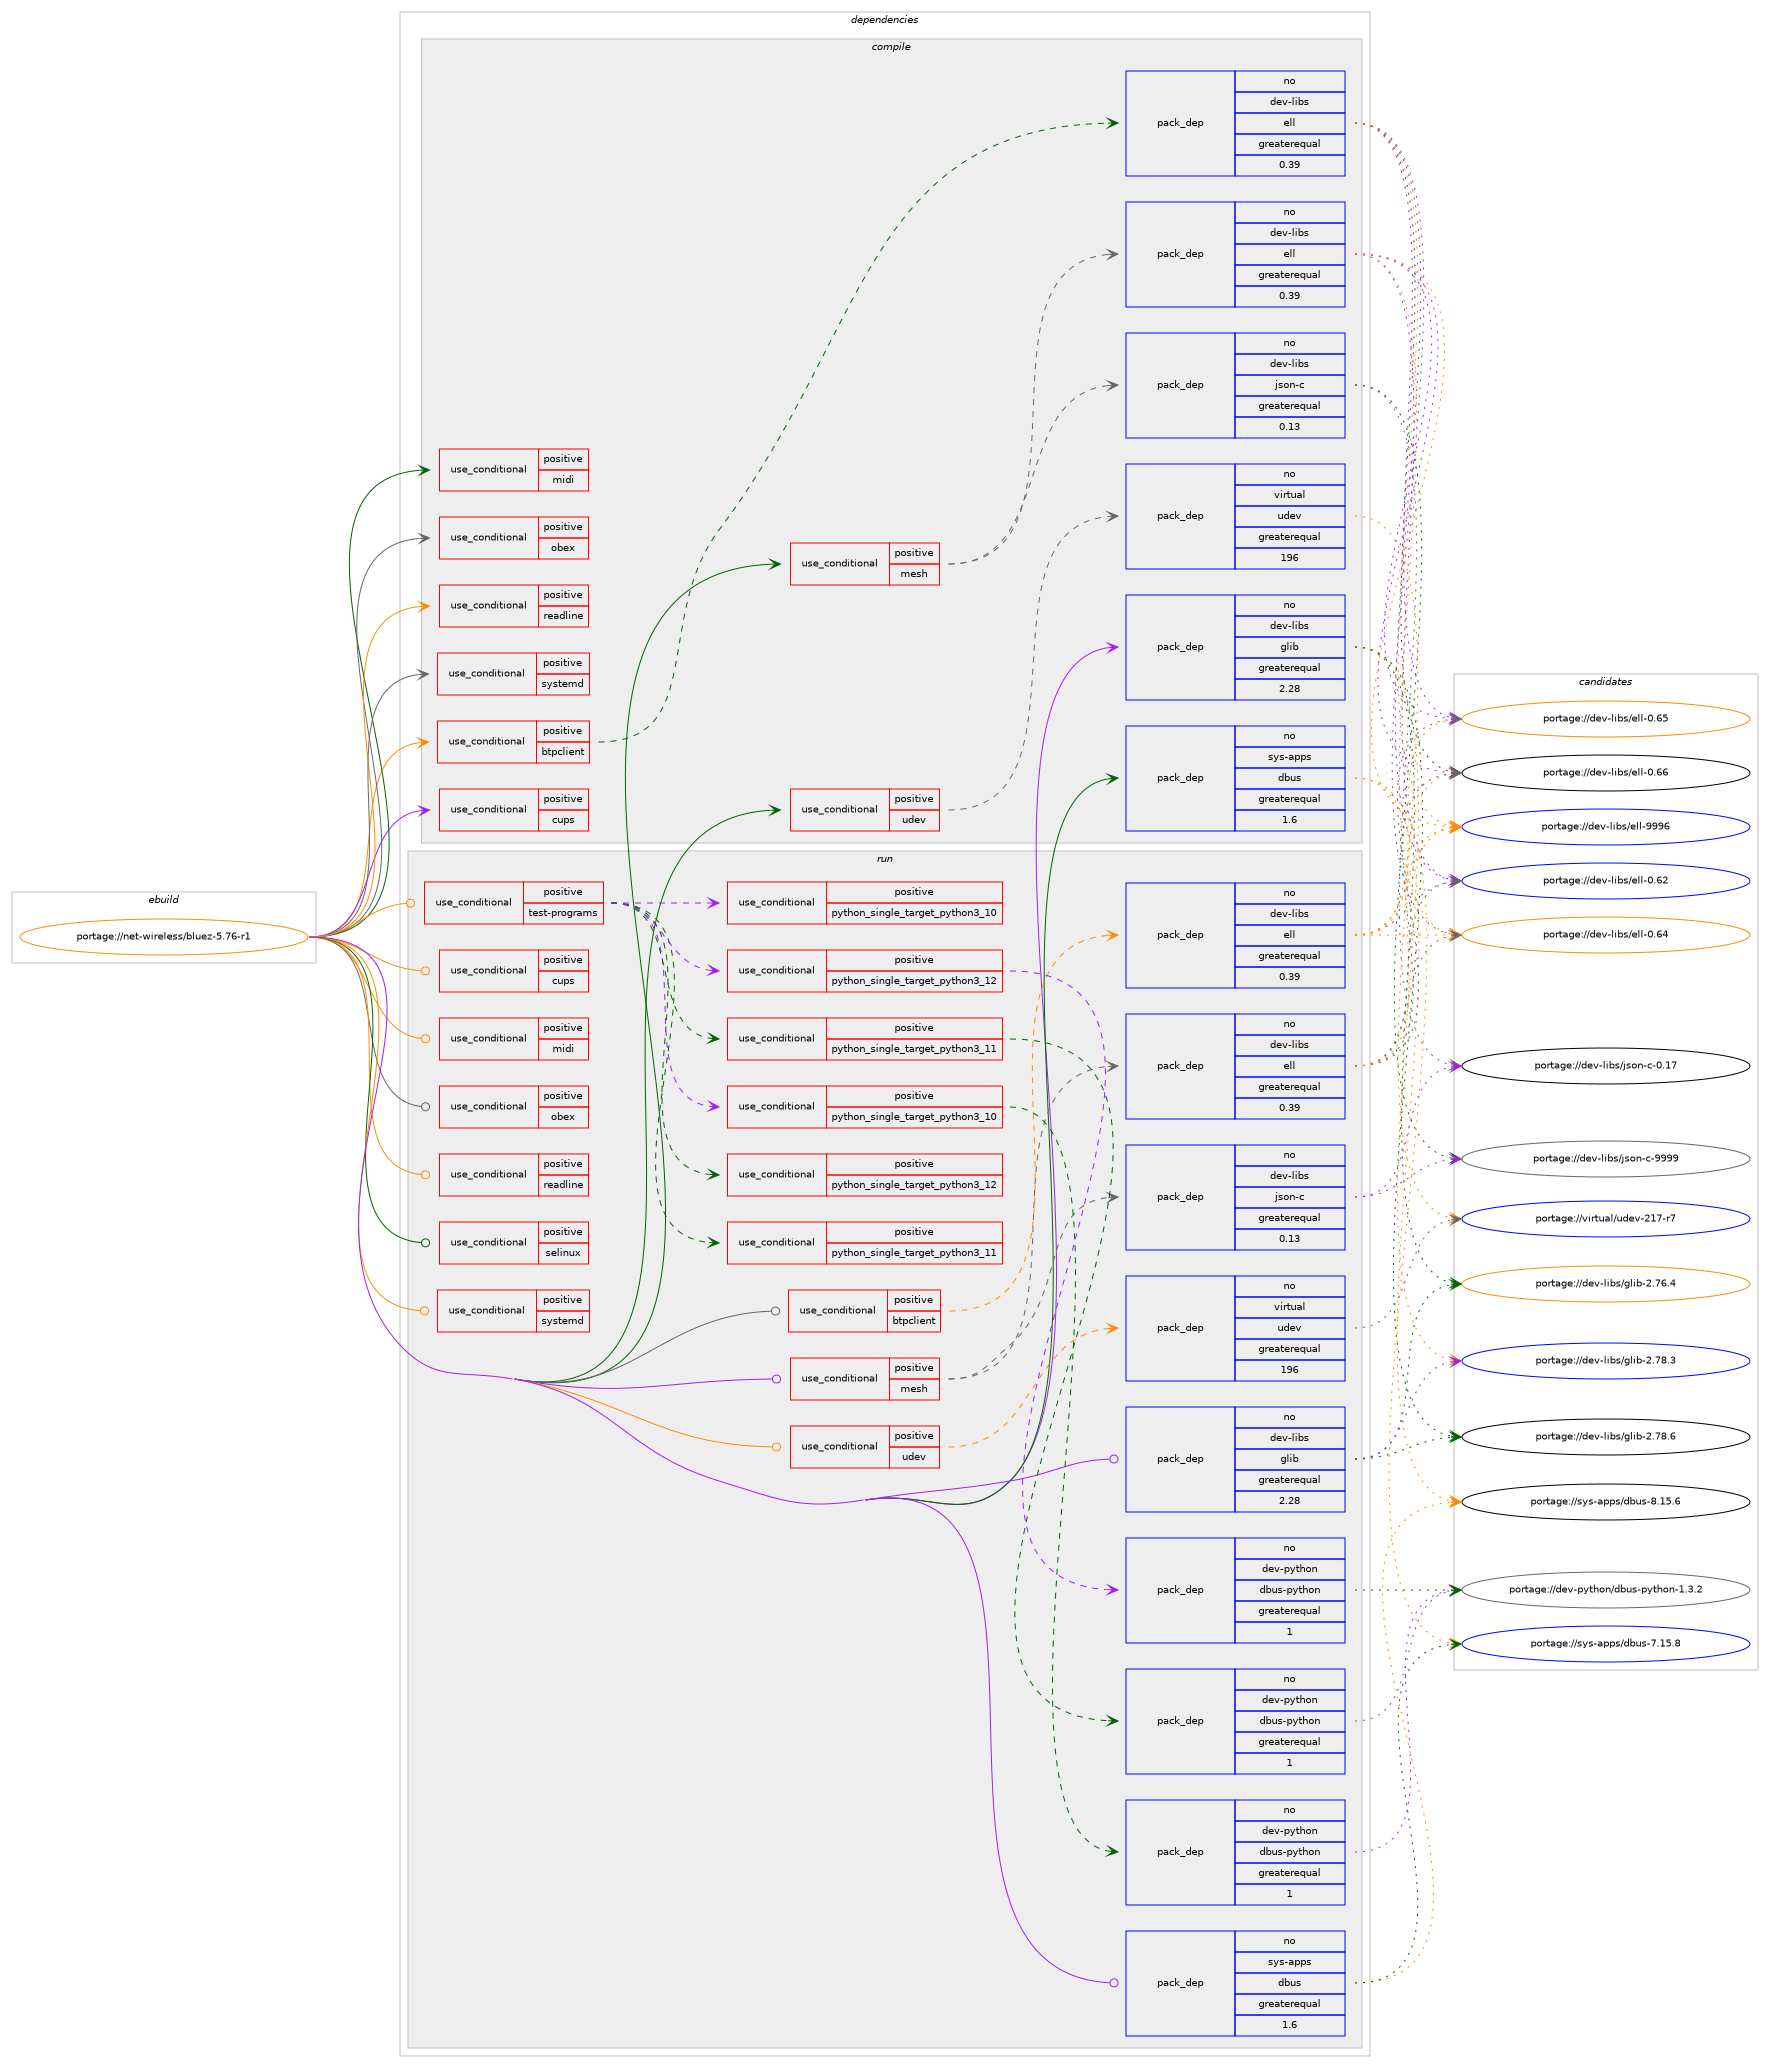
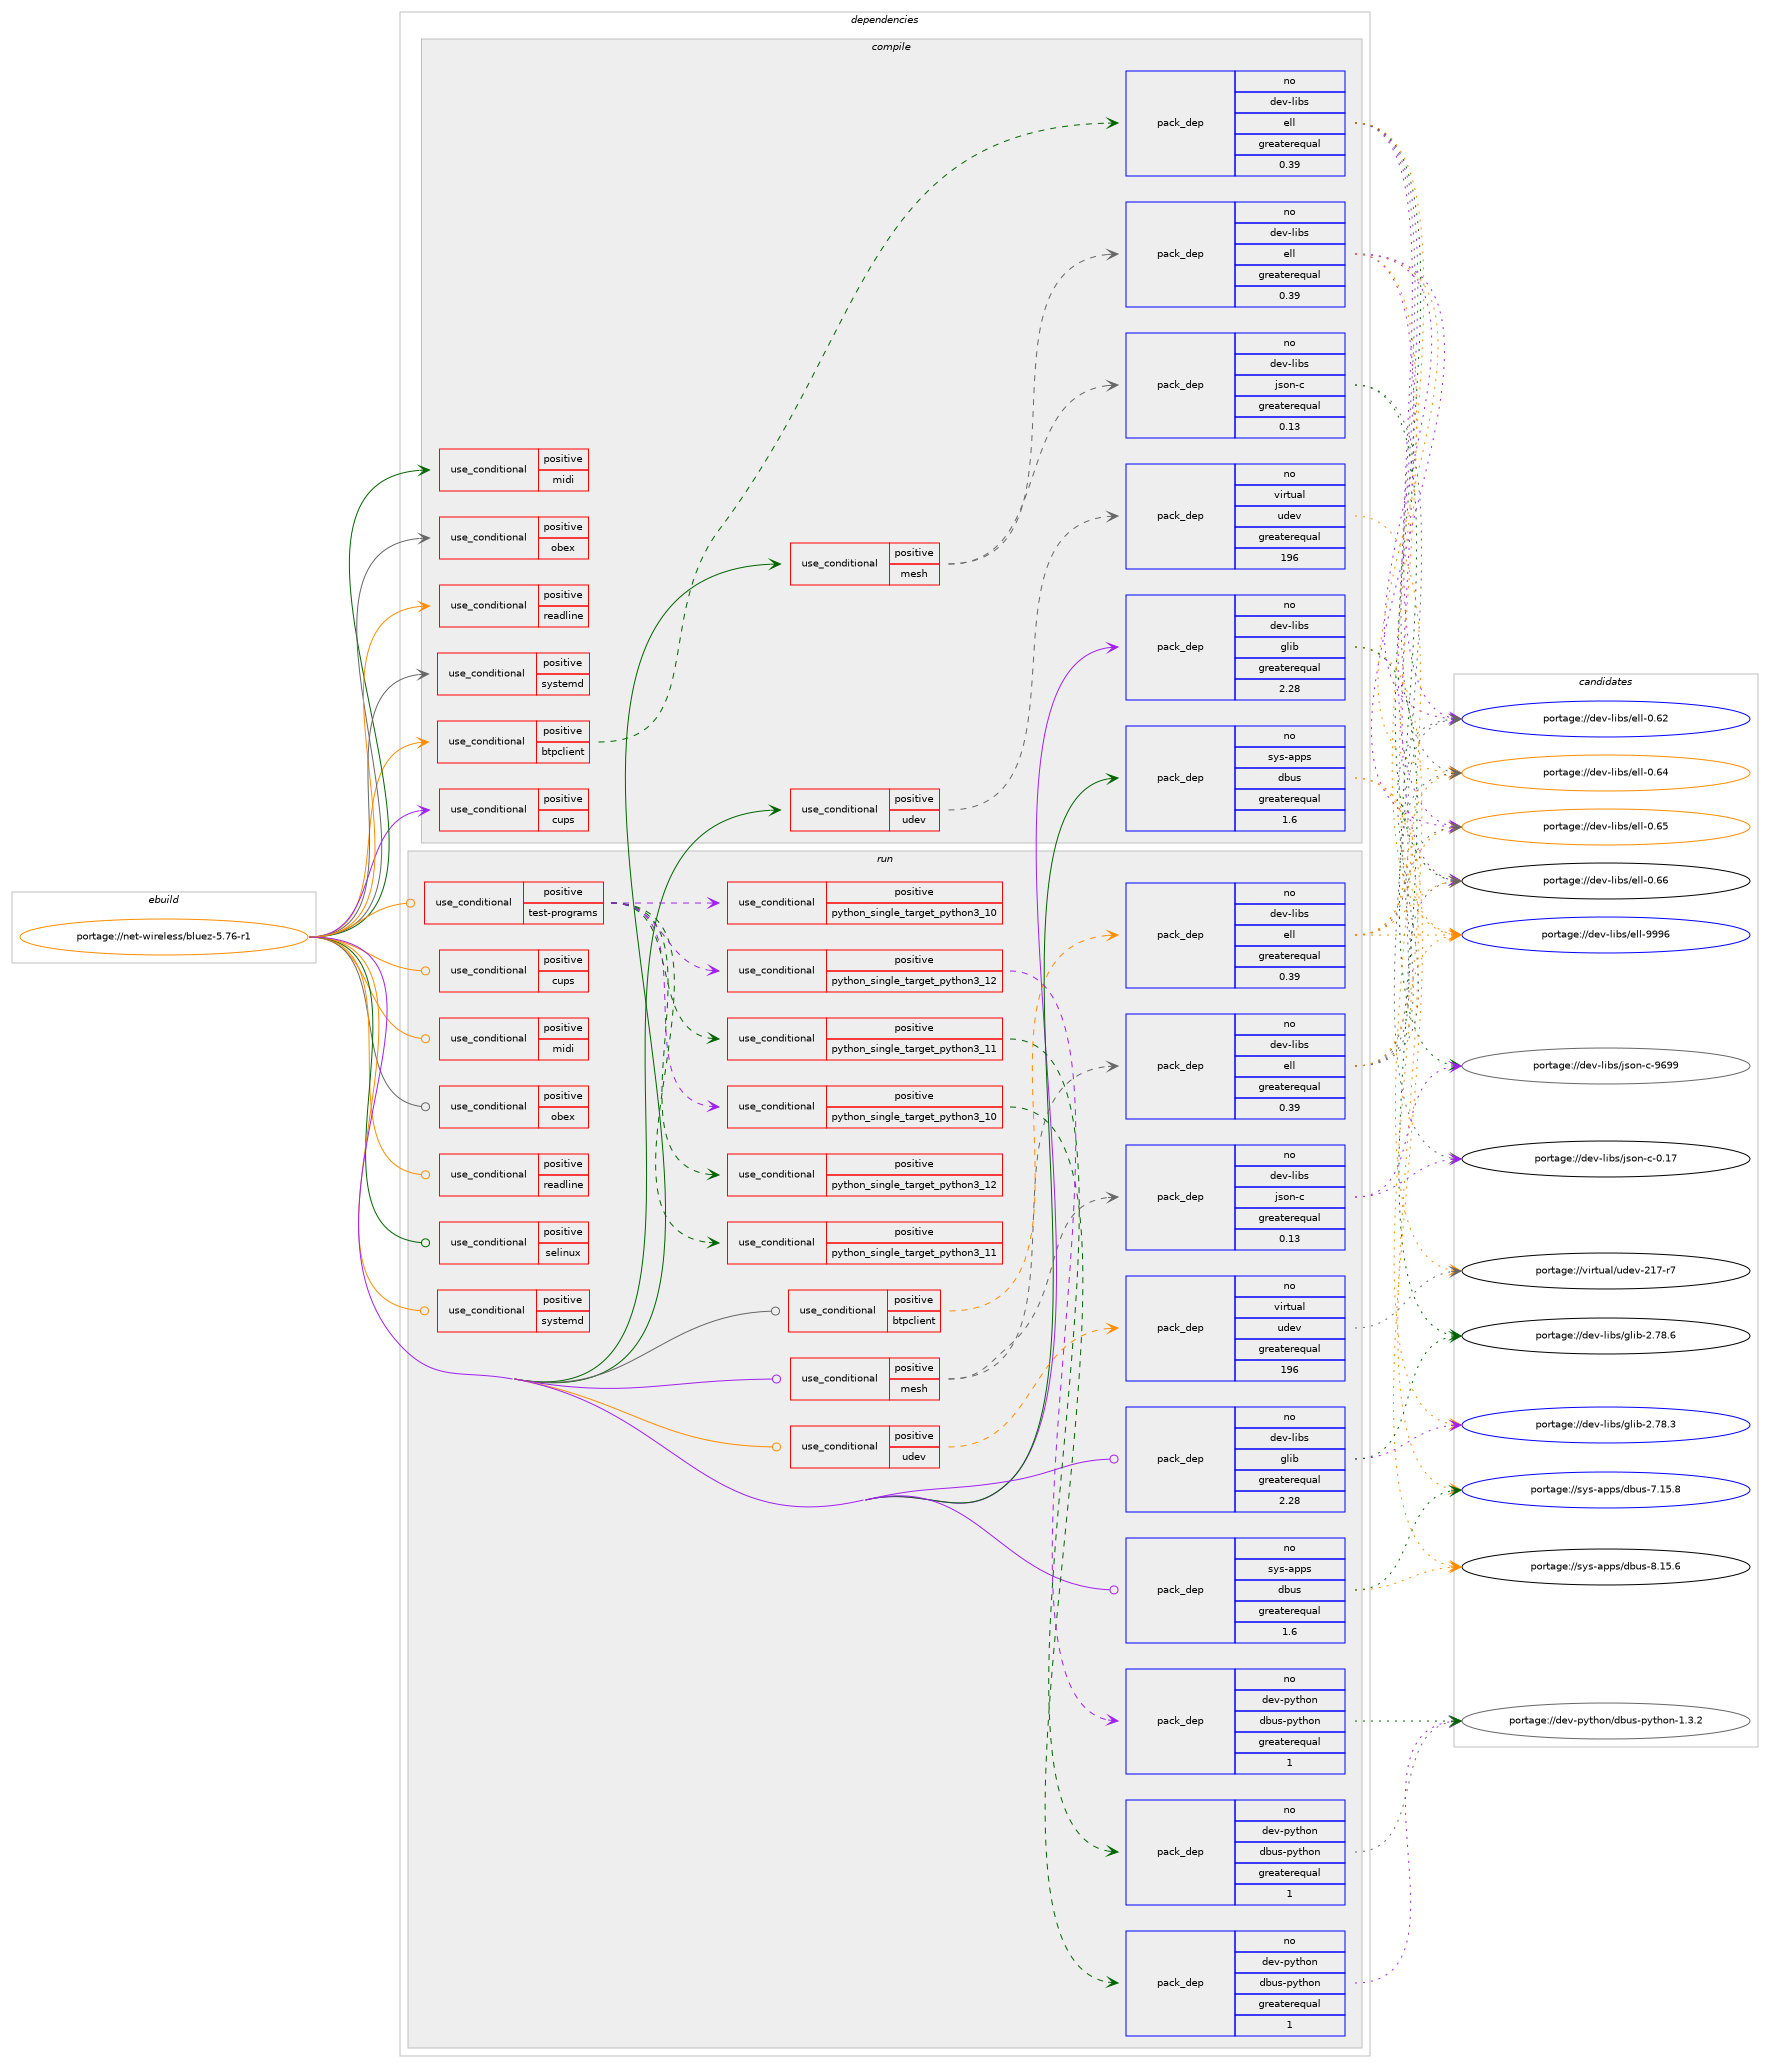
node "portage://dev-libs/json-c-9999": label "portage://dev-libs/json-c-9999" -> "portage://dev-libs/json-c-9699"
node "portage://virtual/udev-217-r7": color blue -> black
node "portage://dev-libs/glib-2.76.4": removed
